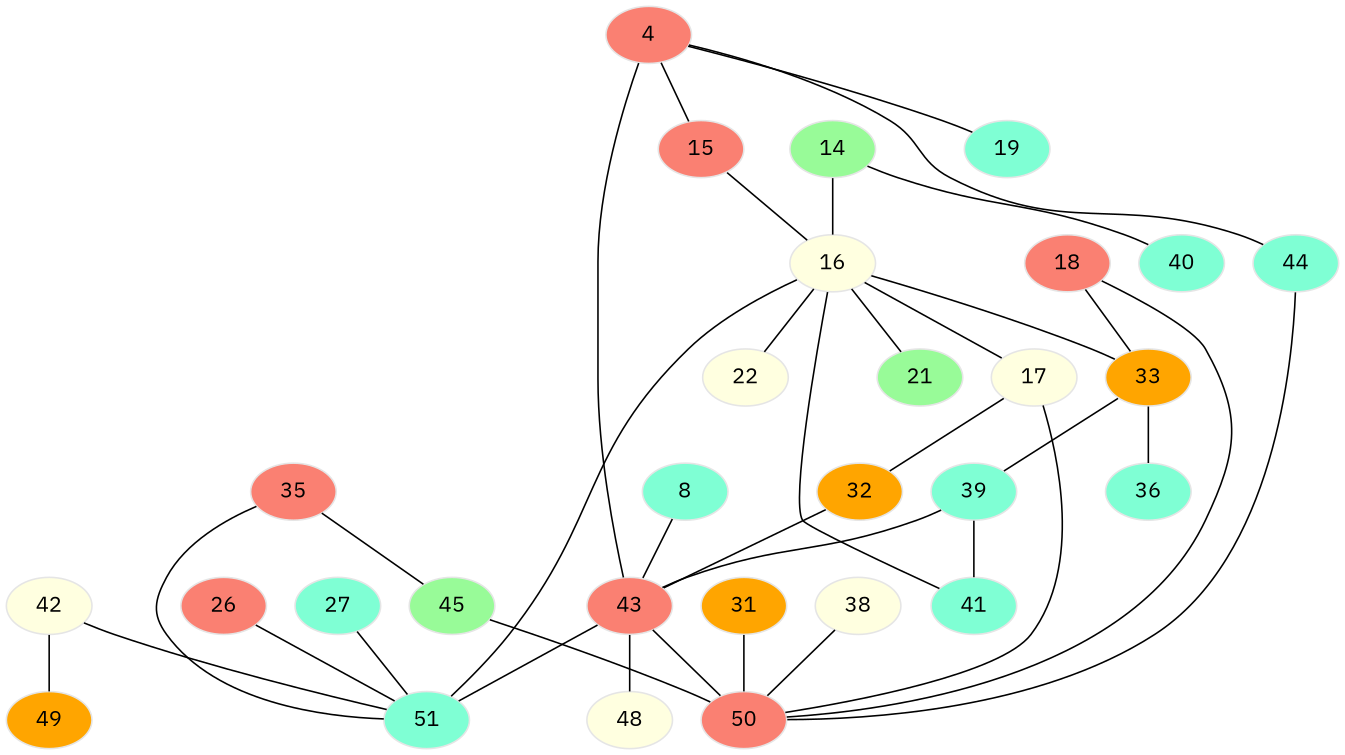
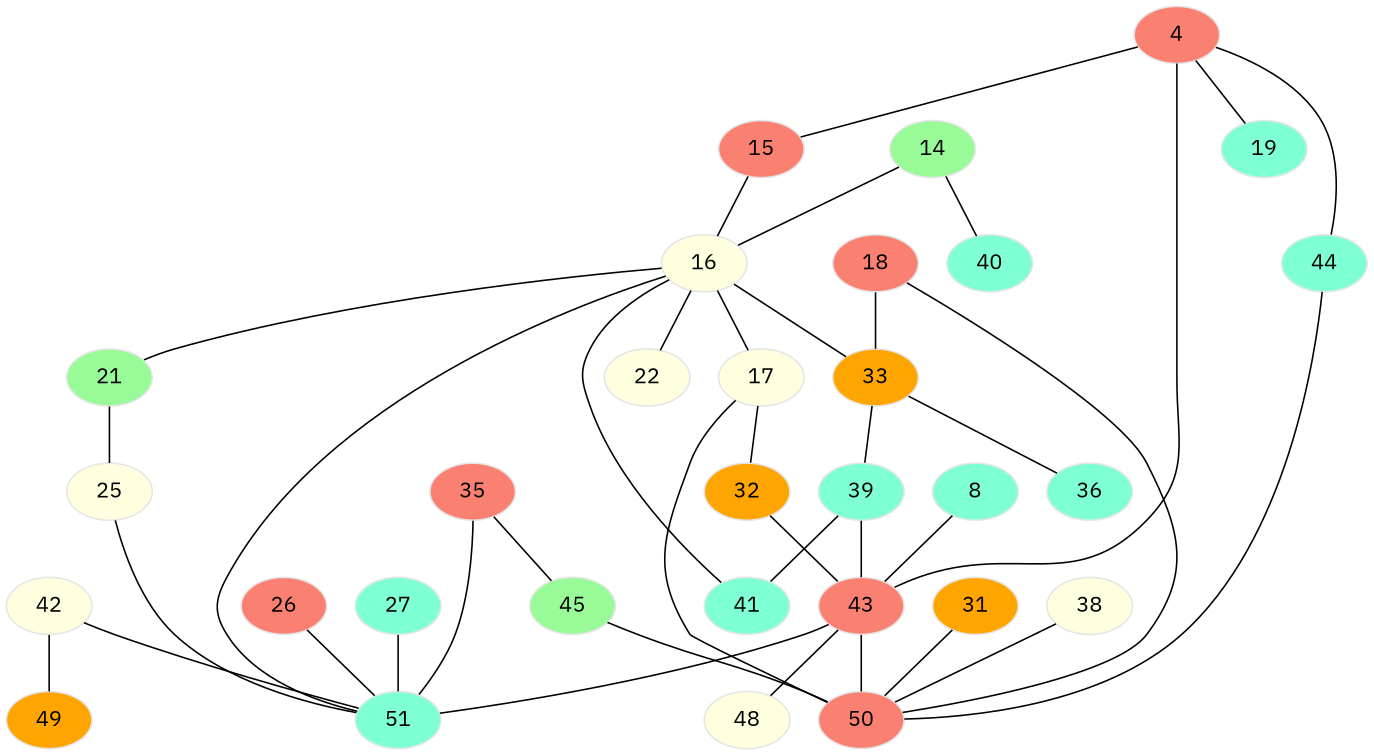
node "25": added
